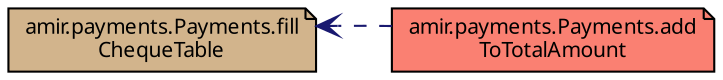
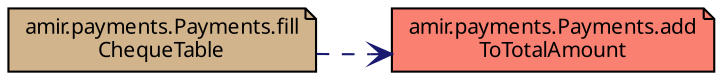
edge "amir.payments.Payments.add ToTotalAmount" -> "amir.payments.Payments.fill ChequeTable": reversed
